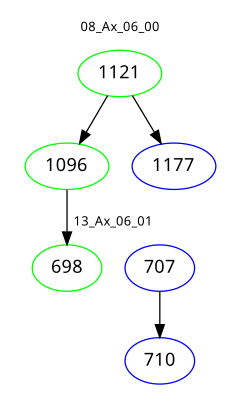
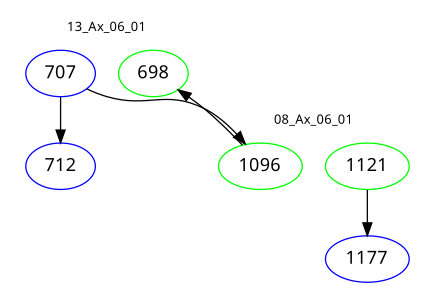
cluster "08_Ax_06_00": label "08_Ax_06_00" -> "08_Ax_06_01"
edge "1121" -> "1096": now "707" -> "1096"
node "710": label "710" -> "712"
